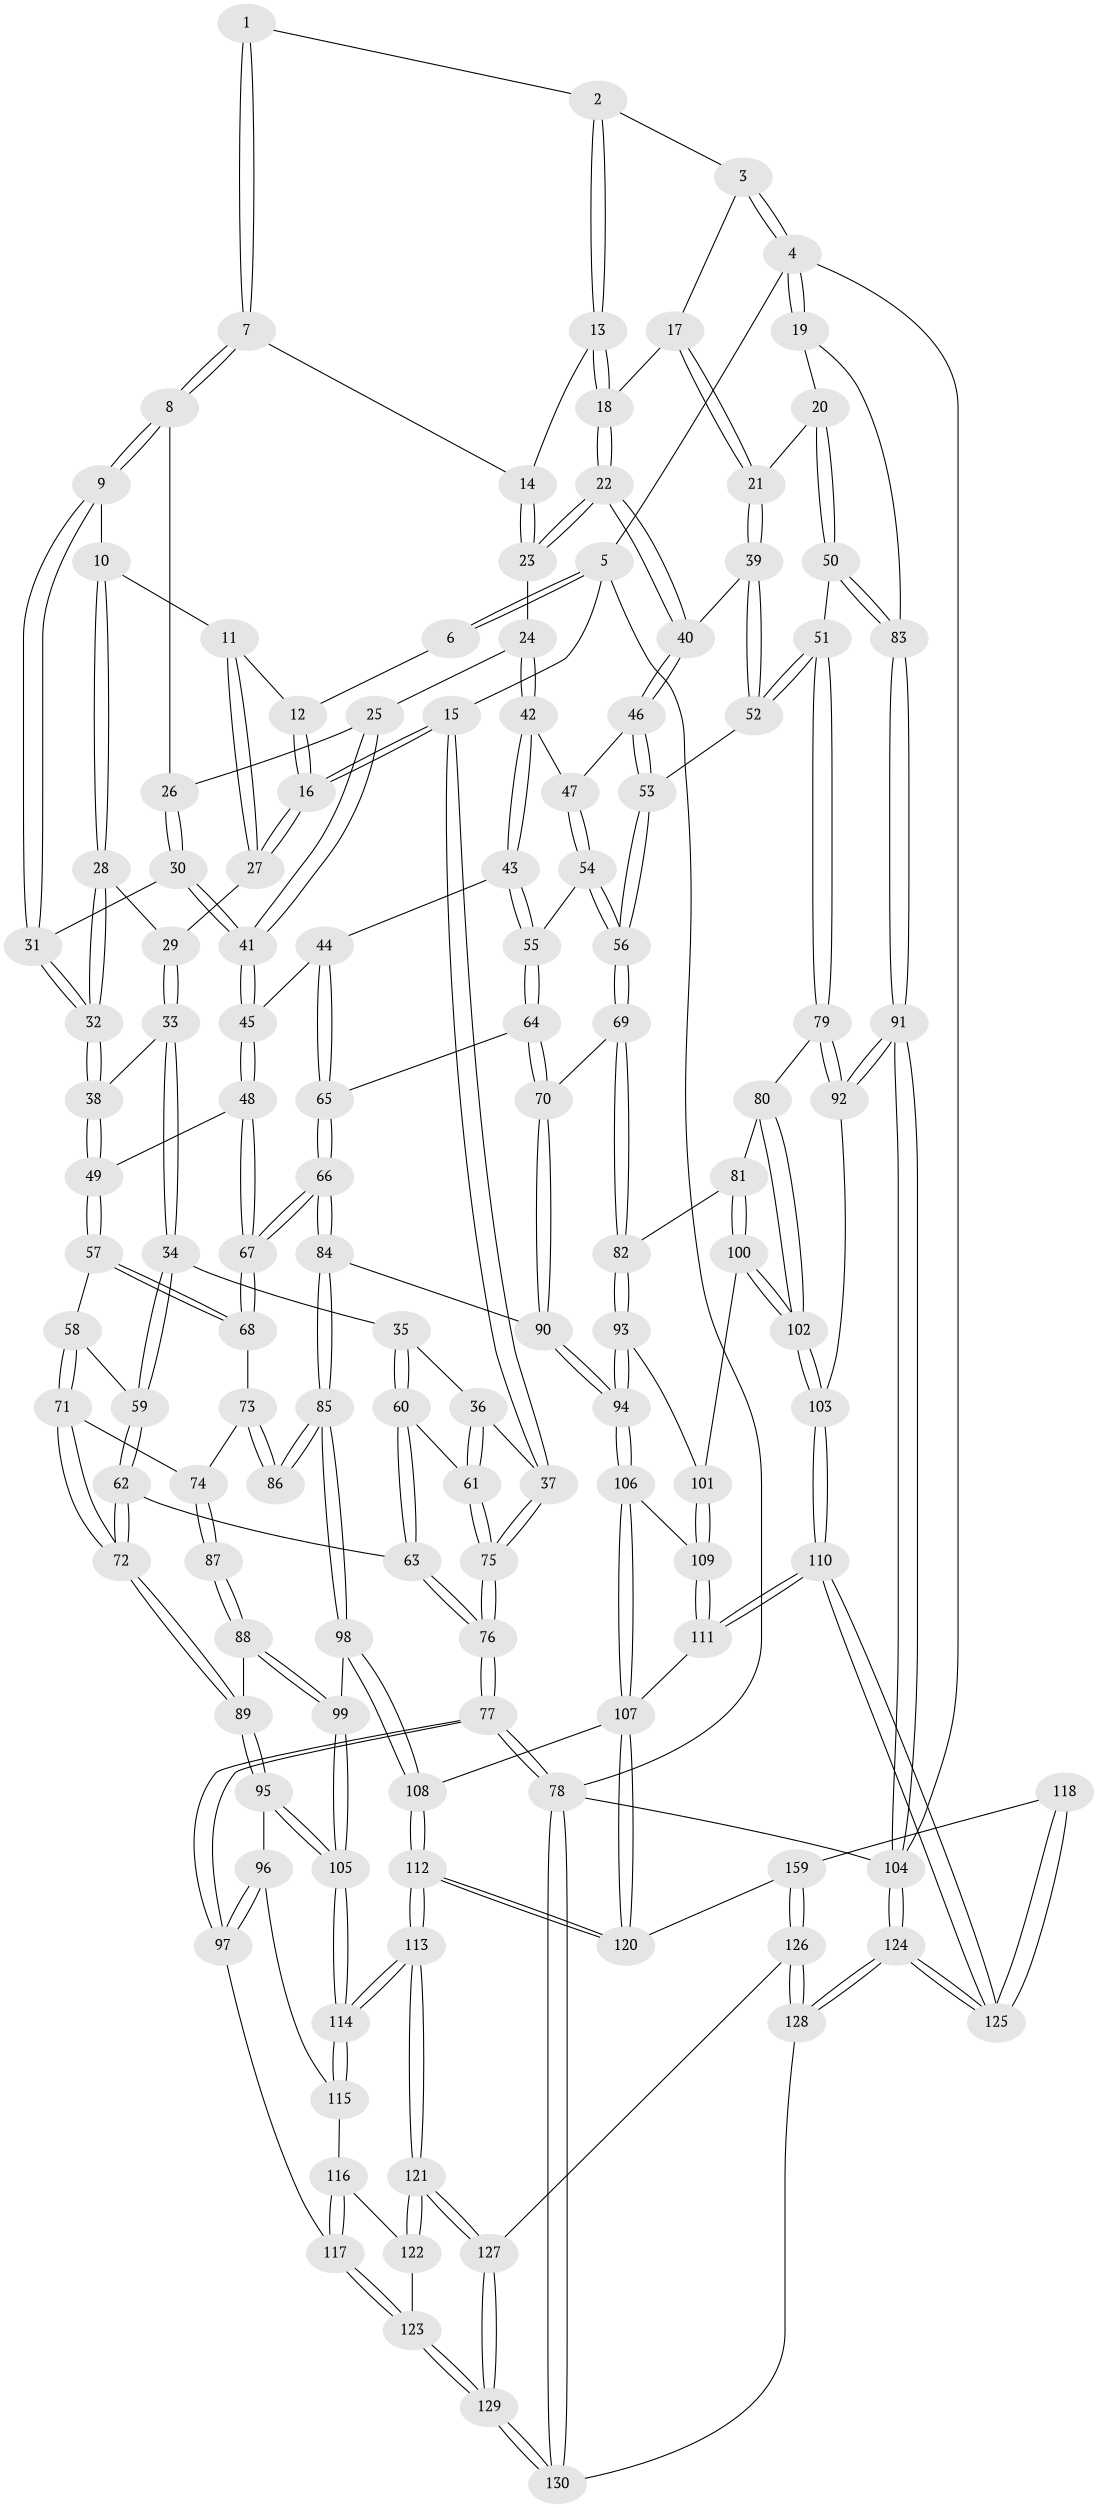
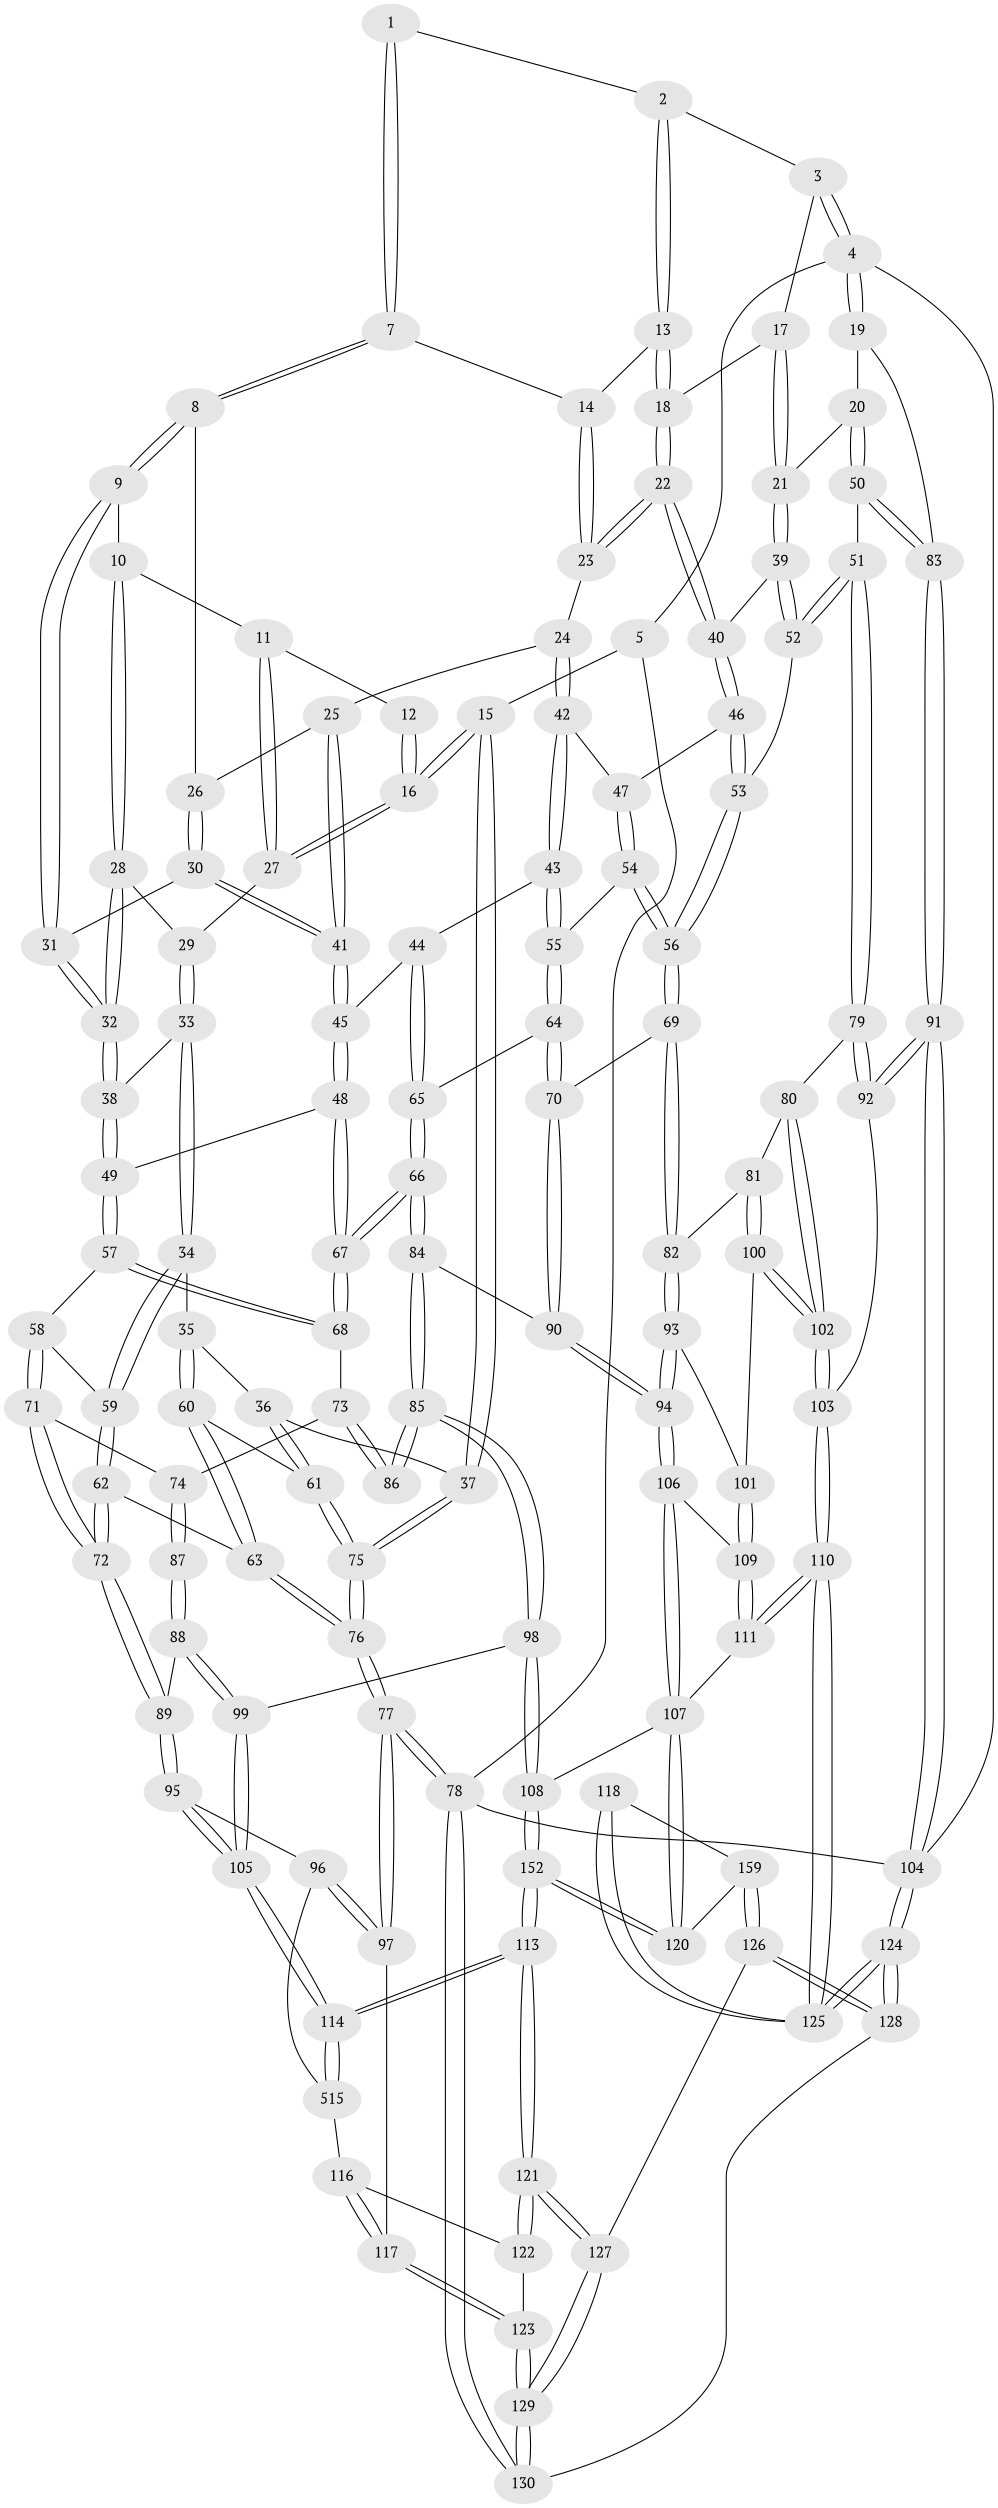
node "6": removed
node "112": label "112" -> "152"
node "115": label "115" -> "515"
